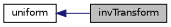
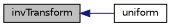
edge "invTransform" -> "uniform": reversed
